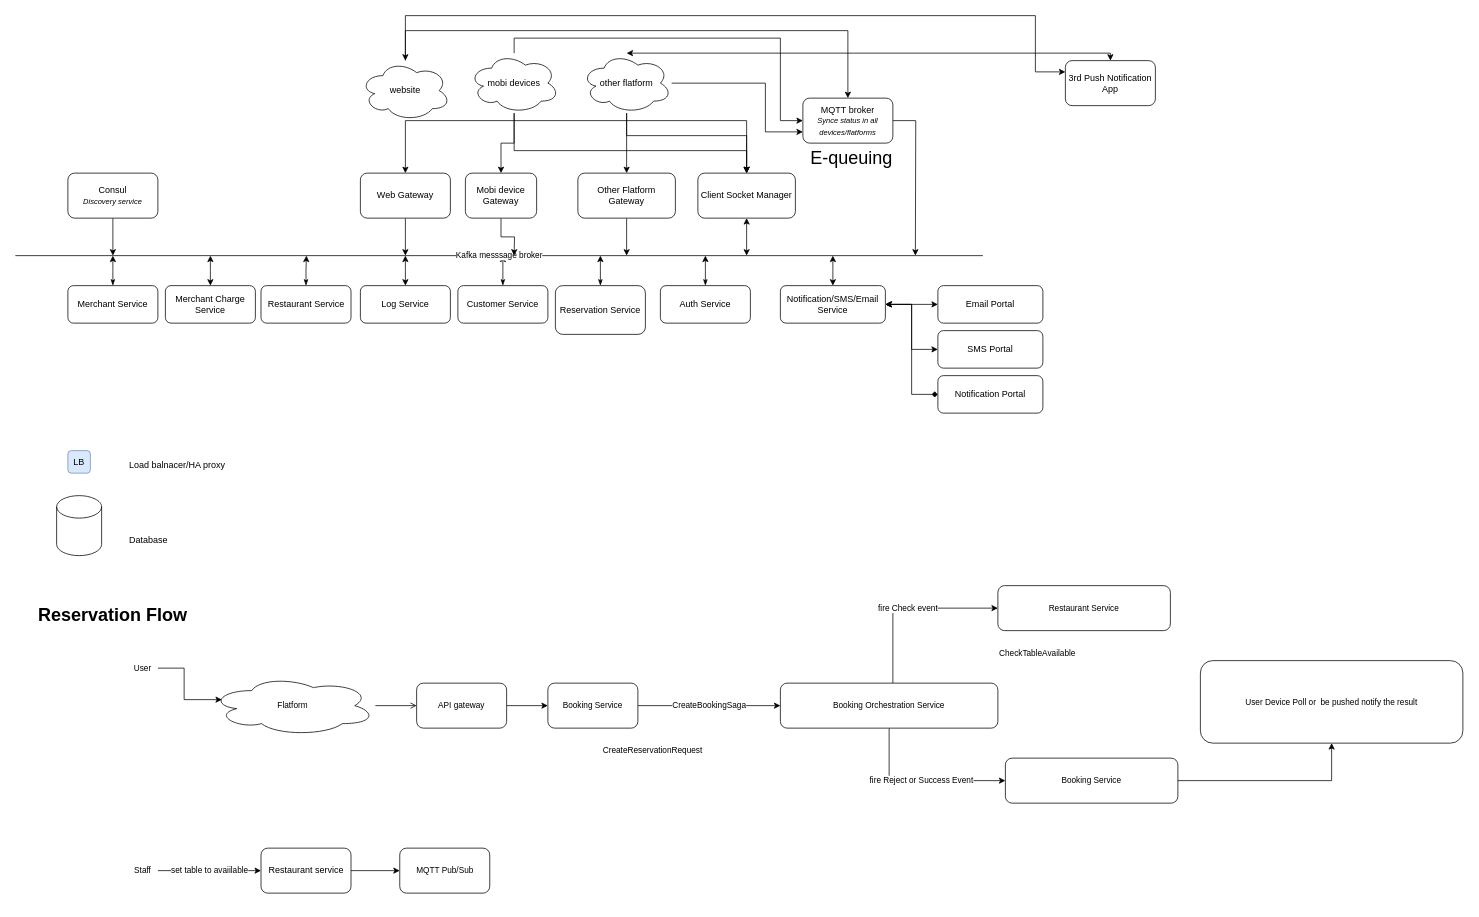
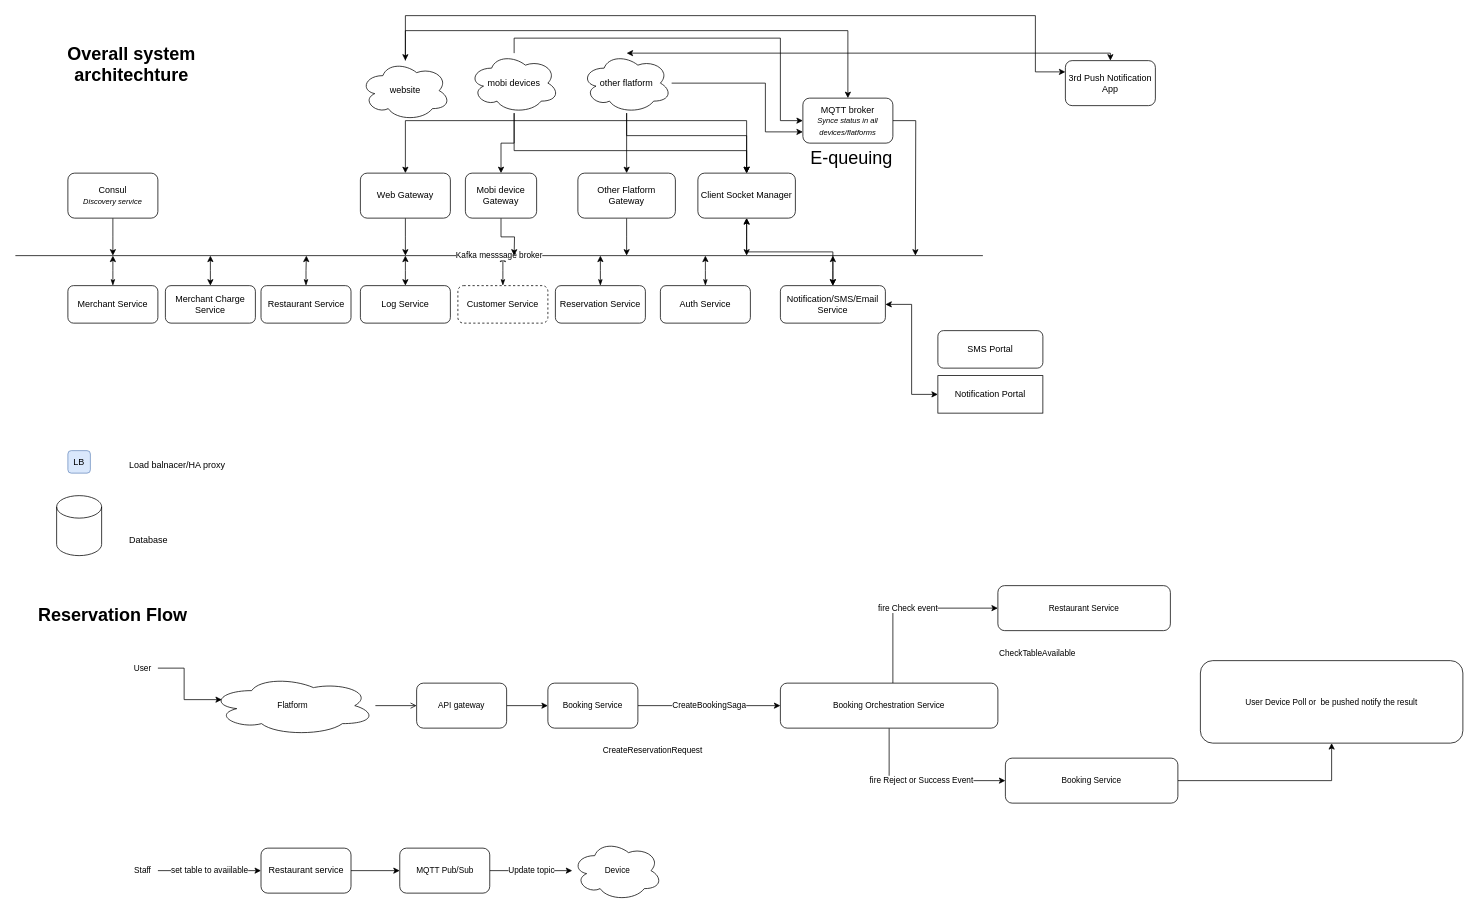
node "Overall system architechture": added
node "Customer Service": style solid -> dashed
edge "Notification/SMS/Email Service" -- "Email Portal": removed
node "Email Portal": removed
node "Reservation Service": size 90x49 -> 90x38
edge "Notification/SMS/Email Service" -- "SMS Portal": now "Notification/SMS/Email Service" -- "Client Socket Manager"
edge "Notification/SMS/Email Service" -- "Notification Portal": arrowhead diamond -> classic
node "Notification Portal": shape rounded rectangle -> rectangle
edge "MQTT Pub/Sub" -> "Device": added, label "Update topic"
node "Device": added
